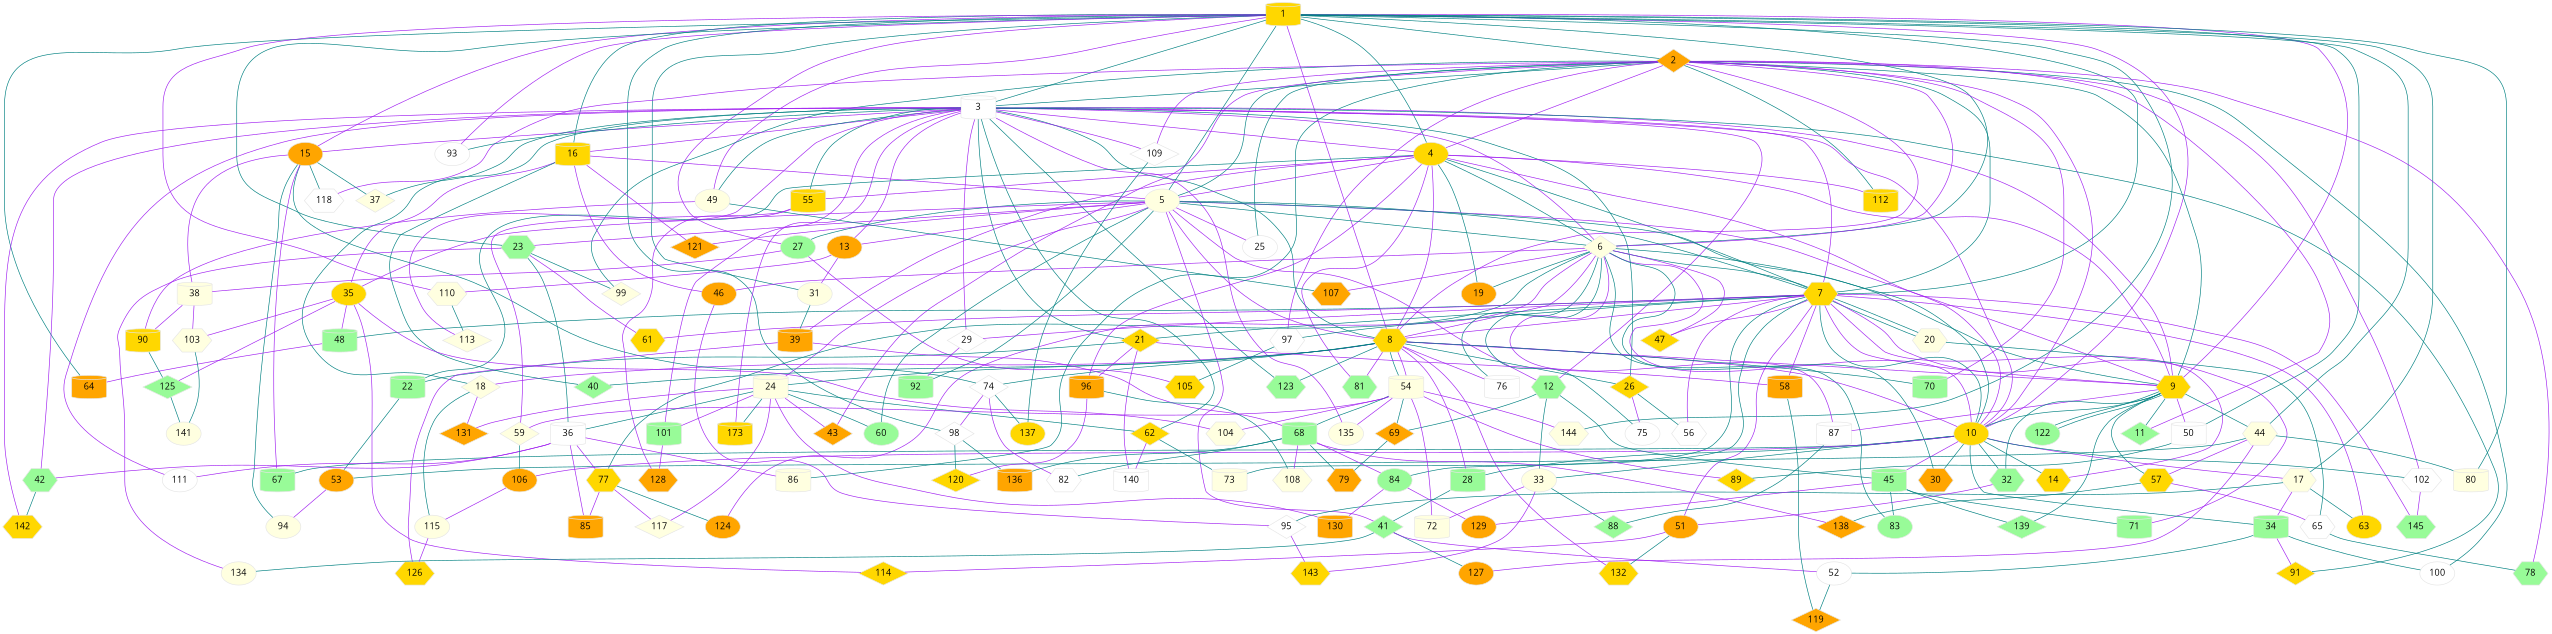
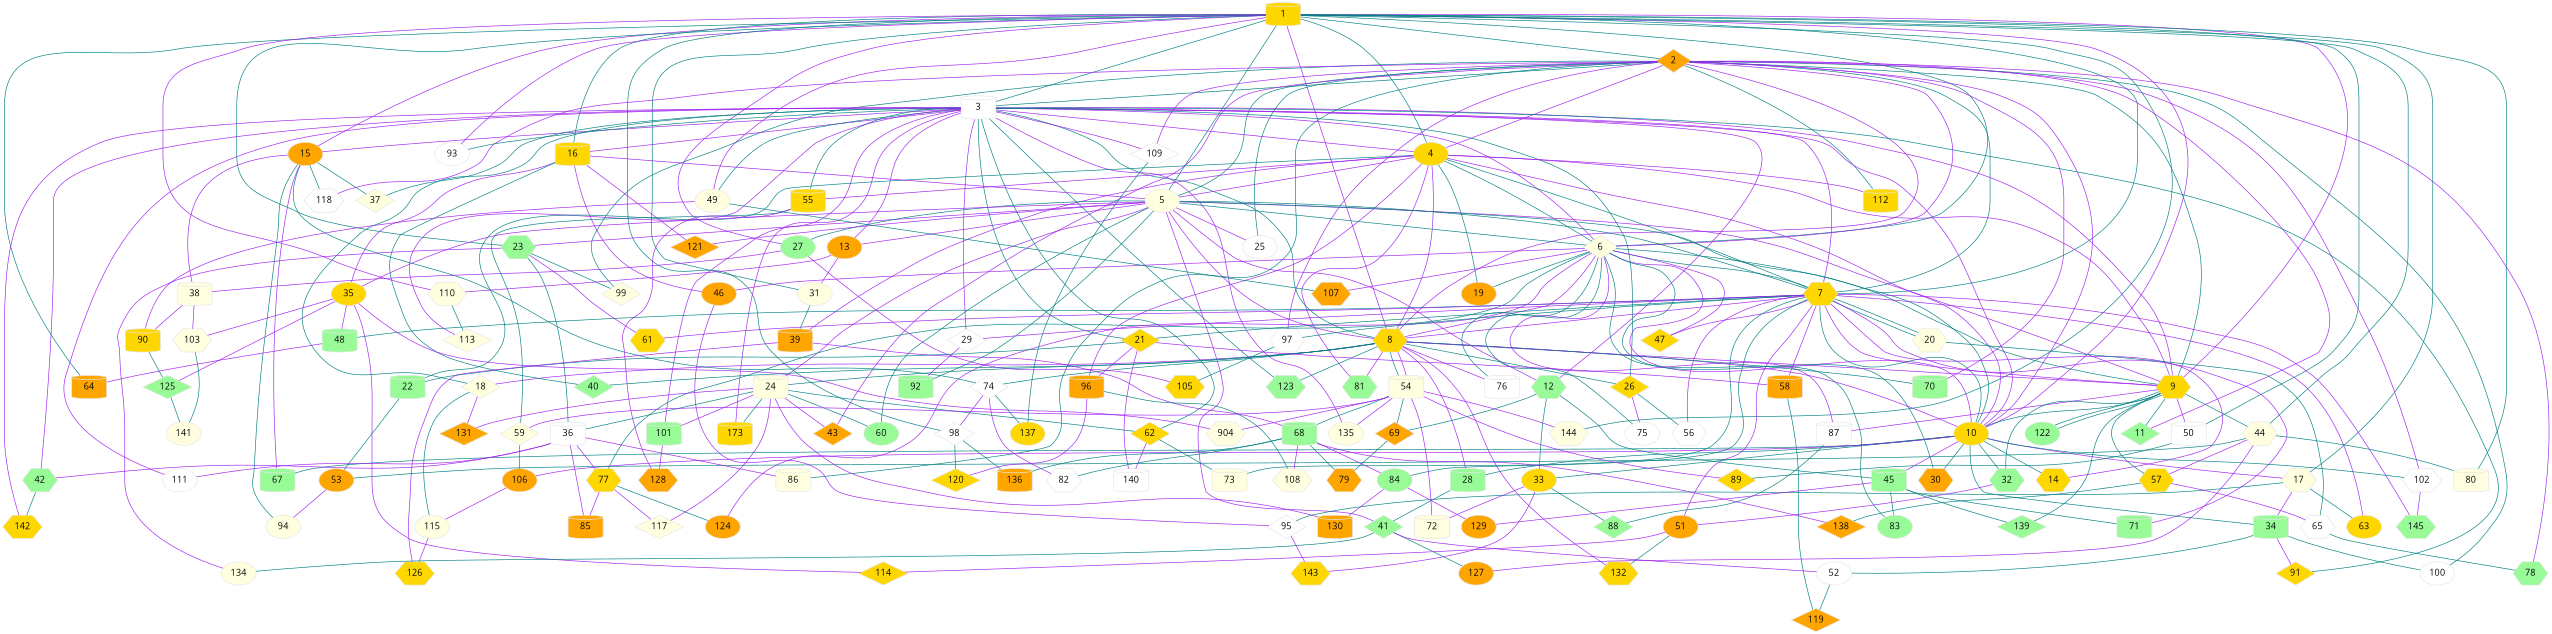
edge "55" -- "59": color purple -> teal
node "104": label "104" -> "904"
node "33": fillcolor lightyellow -> gold
